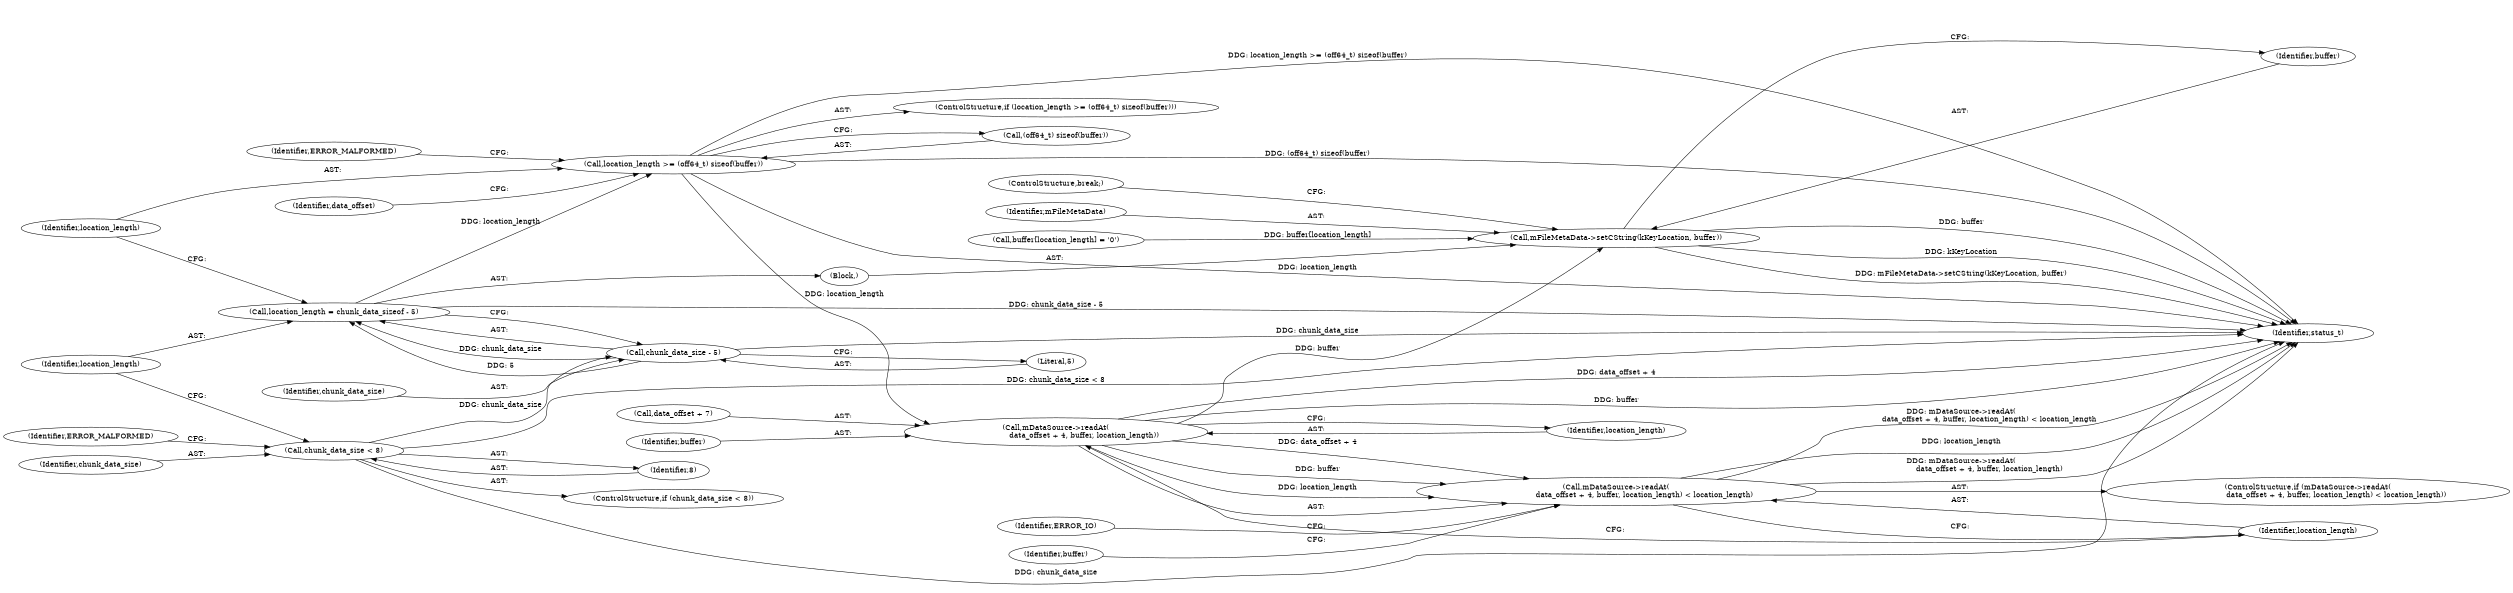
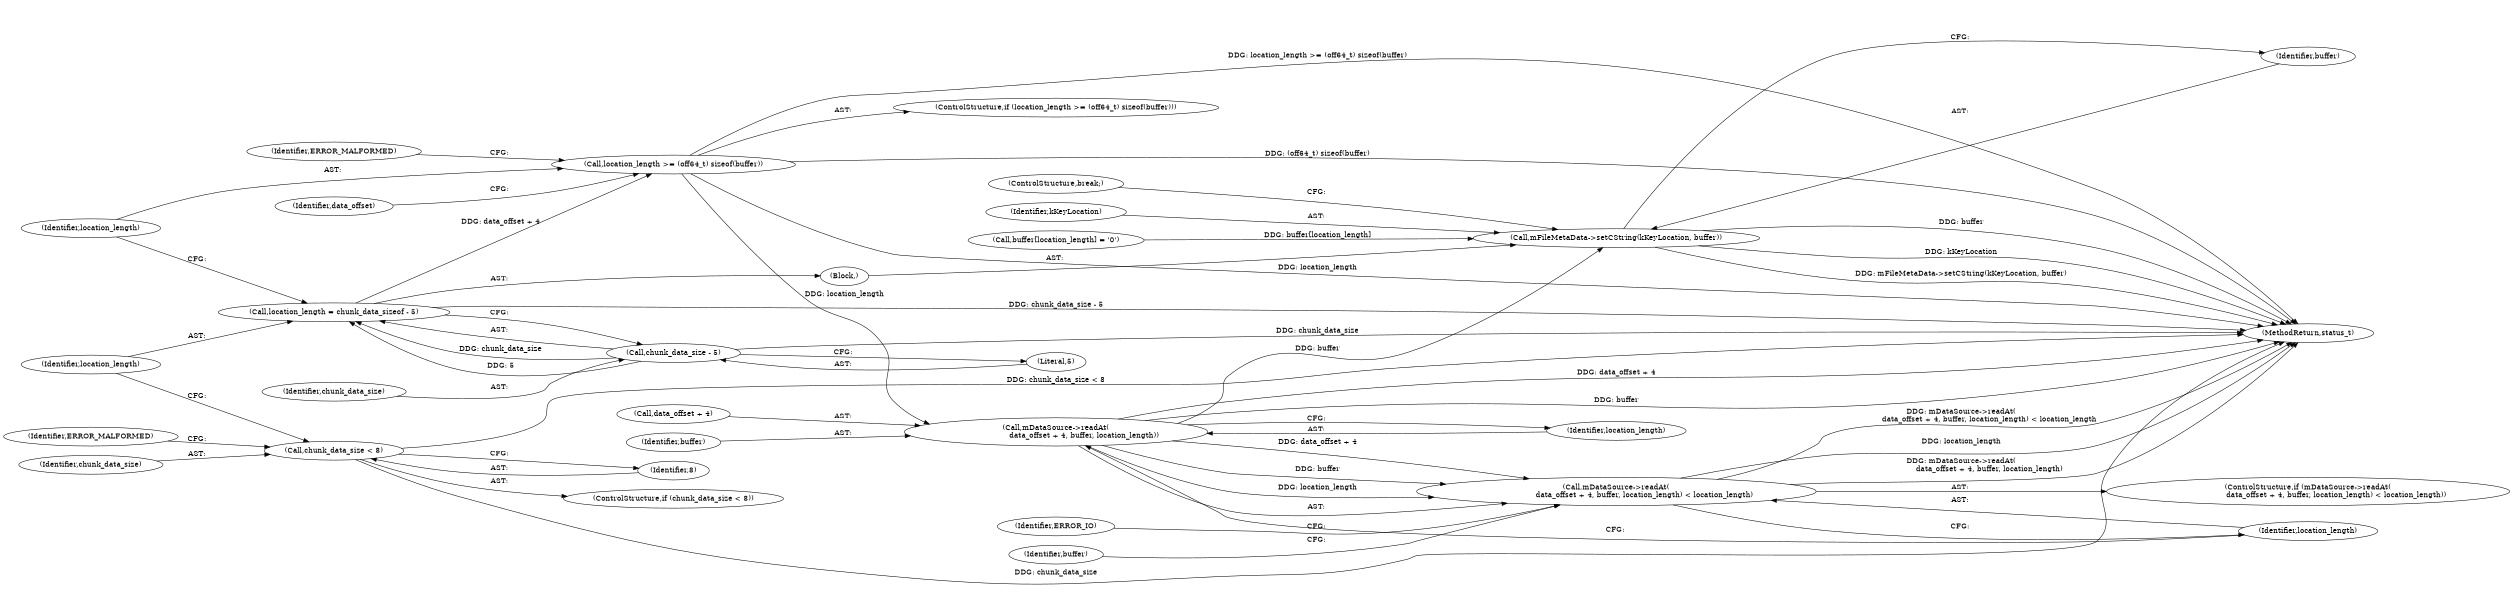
node "(Call,(off64_t) sizeof(buffer))": removed
node "(Identifier,mFileMetaData)": label "(Identifier,mFileMetaData)" -> "(Identifier,kKeyLocation)"
edge "(Call,location_length = chunk_data_sizeof - 5)" -> "(Call,location_length >= (off64_t) sizeof(buffer))": label "DDG: location_length" -> "DDG: data_offset + 4"
node "(Identifier,status_t)": label "(Identifier,status_t)" -> "(MethodReturn,status_t)"
node "(Call,data_offset + 7)": label "(Call,data_offset + 7)" -> "(Call,data_offset + 4)"
edge "(Call,chunk_data_size < 8)" -> "(Call,chunk_data_size - 5)": removed, label "DDG: chunk_data_size"
edge "(Call,chunk_data_size < 8)" -> "(Identifier,8)": label "AST: " -> "CFG: "
